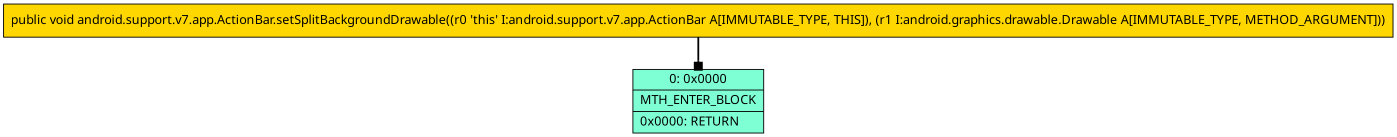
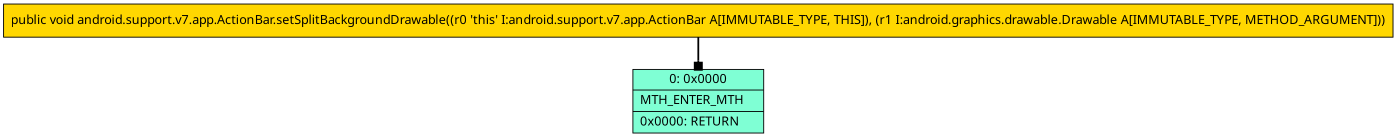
node "0: 0x0000": text "MTH_ENTER_BLOCK" -> "MTH_ENTER_MTH"
